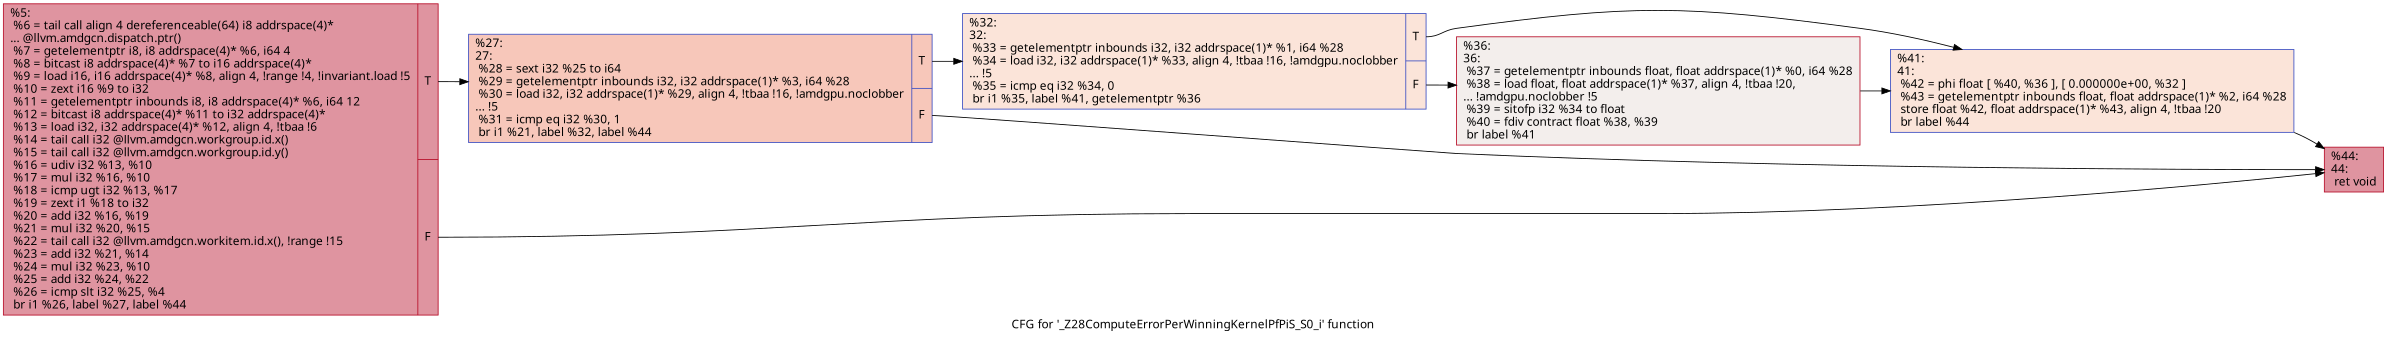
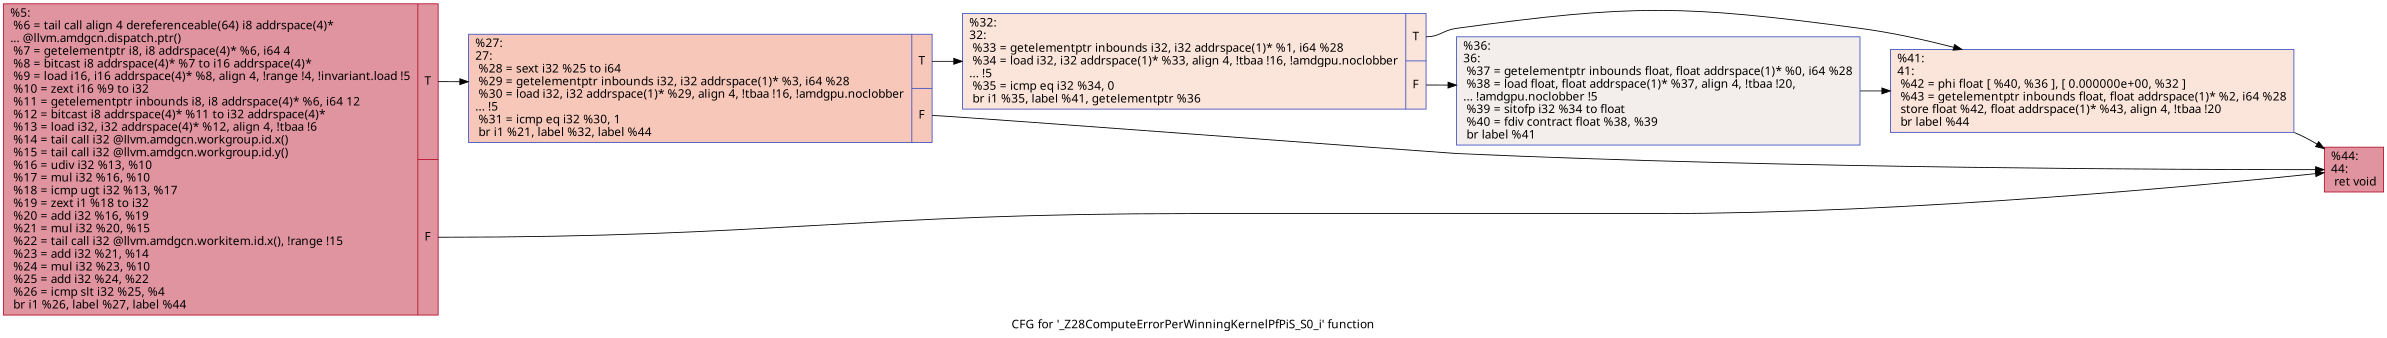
node "%36:": color #b70d28ff -> #3d50c3ff
